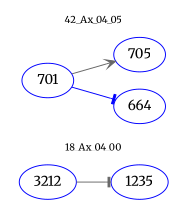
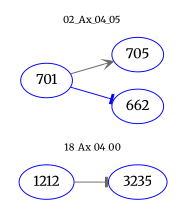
cluster "42_Ax_04_05": label "42_Ax_04_05" -> "02_Ax_04_05"
node "664": label "664" -> "662"
node "3212": label "3212" -> "1212"
node "1235": label "1235" -> "3235"
